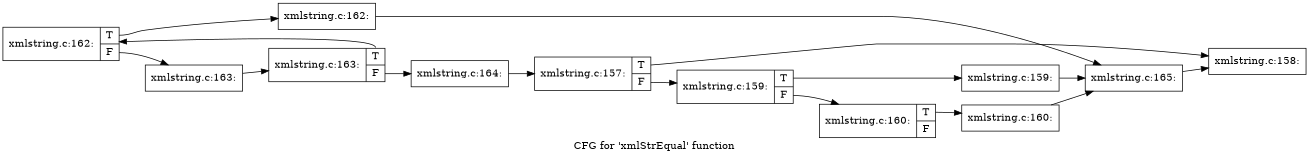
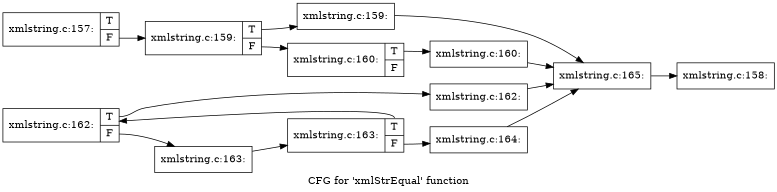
edge "xmlstring.c:157:" -> "xmlstring.c:158:": removed
edge "xmlstring.c:164:" -> "xmlstring.c:157:": now "xmlstring.c:164:" -> "xmlstring.c:165:"
